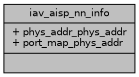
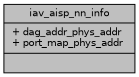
node "iav_aisp_nn_info": text "+ phys_addr_phys_addr" -> "+ dag_addr_phys_addr"
